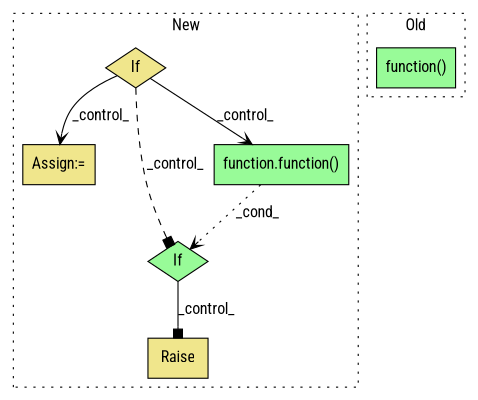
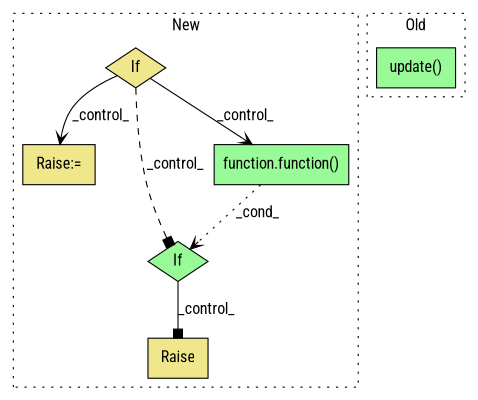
node "function()": label "function()" -> "update()"
node "Assign:=": label "Assign:=" -> "Raise:="
